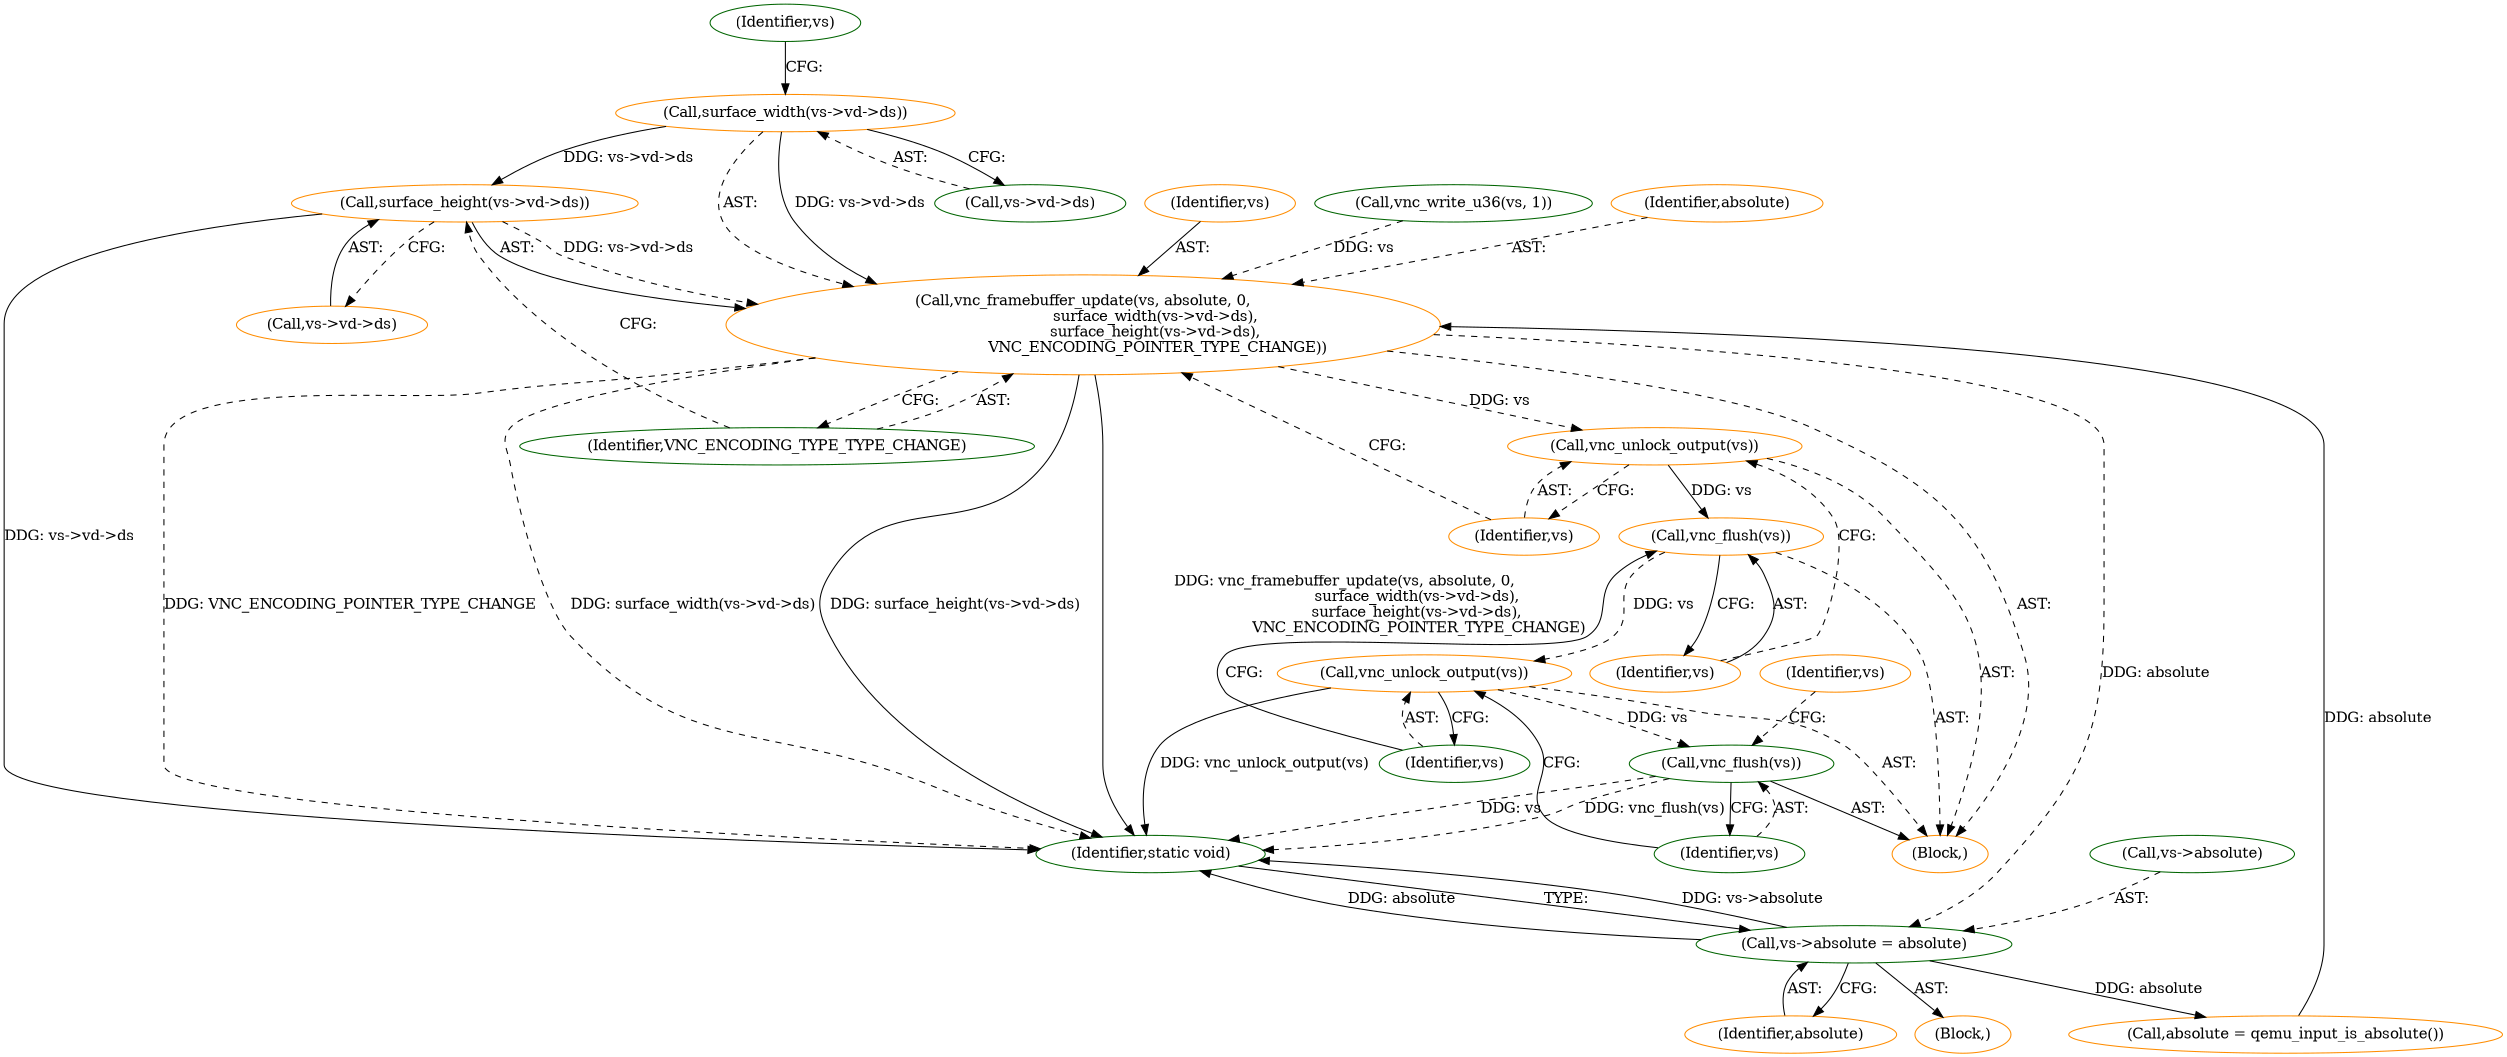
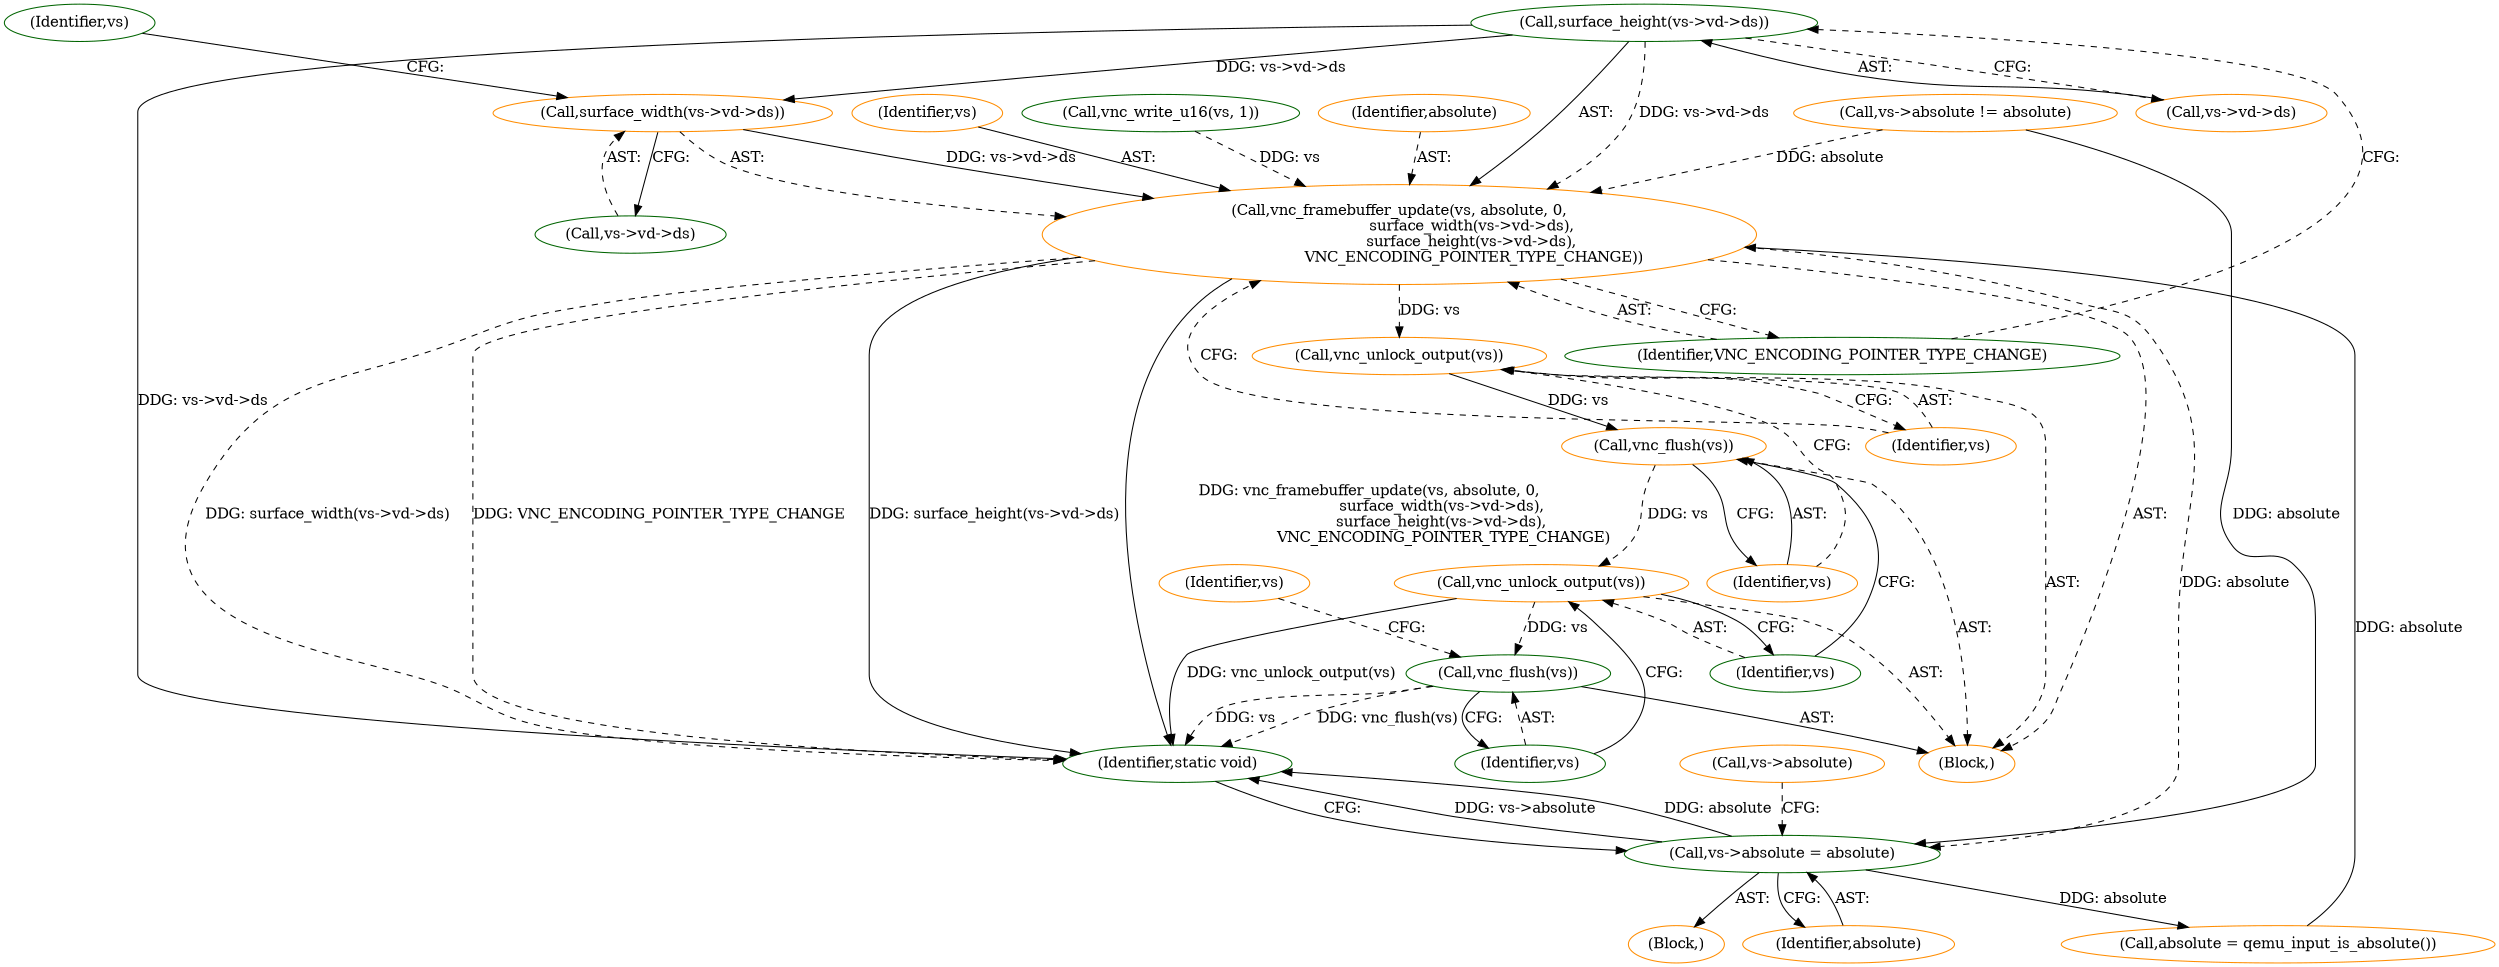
node "(Call,vs->absolute != absolute)": added
edge "(Call,surface_width(vs->vd->ds))" -> "(Call,surface_height(vs->vd->ds))": reversed
node "(Call,surface_height(vs->vd->ds))": color darkorange -> darkgreen
node "(Call,vnc_write_u36(vs, 1))": label "(Call,vnc_write_u36(vs, 1))" -> "(Call,vnc_write_u16(vs, 1))"
node "(Identifier,VNC_ENCODING_TYPE_TYPE_CHANGE)": label "(Identifier,VNC_ENCODING_TYPE_TYPE_CHANGE)" -> "(Identifier,VNC_ENCODING_POINTER_TYPE_CHANGE)"
node "(Call,vs->absolute)": color darkgreen -> darkorange
edge "(Identifier,static void)" -> "(Call,vs->absolute = absolute)": label "TYPE: " -> "CFG: "
edge "(Call,vs->absolute)" -> "(Call,vs->absolute = absolute)": label "AST: " -> "CFG: "
